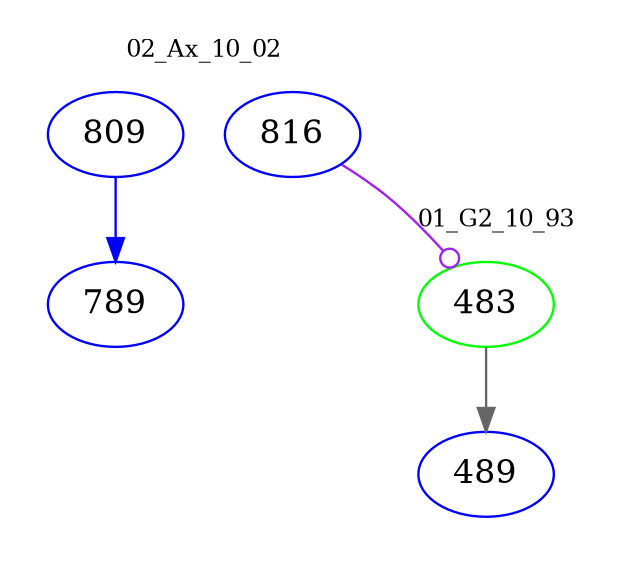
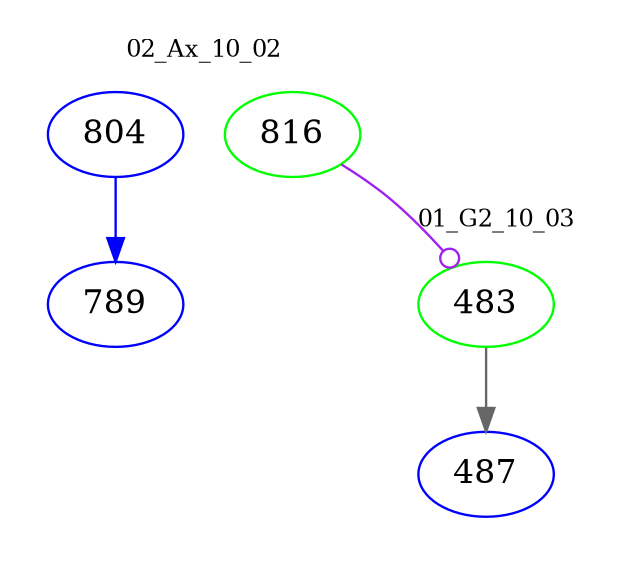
node "809": label "809" -> "804"
node "816": color blue -> green
cluster "01_G2_10_93": label "01_G2_10_93" -> "01_G2_10_03"
node "489": label "489" -> "487"
